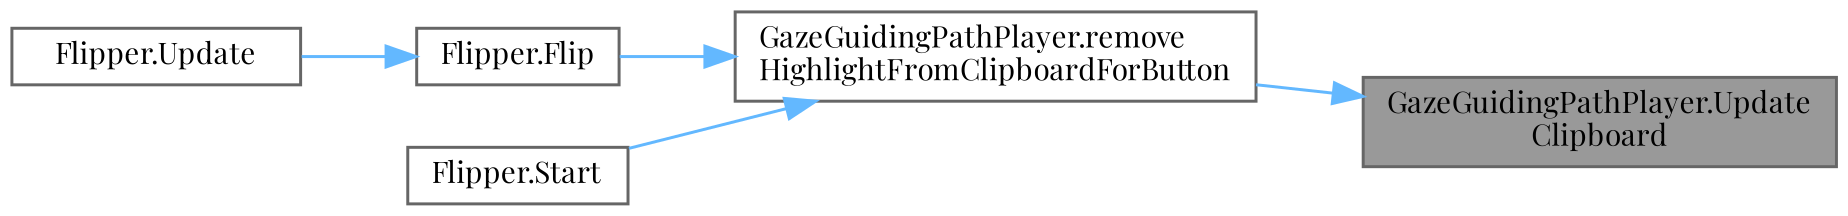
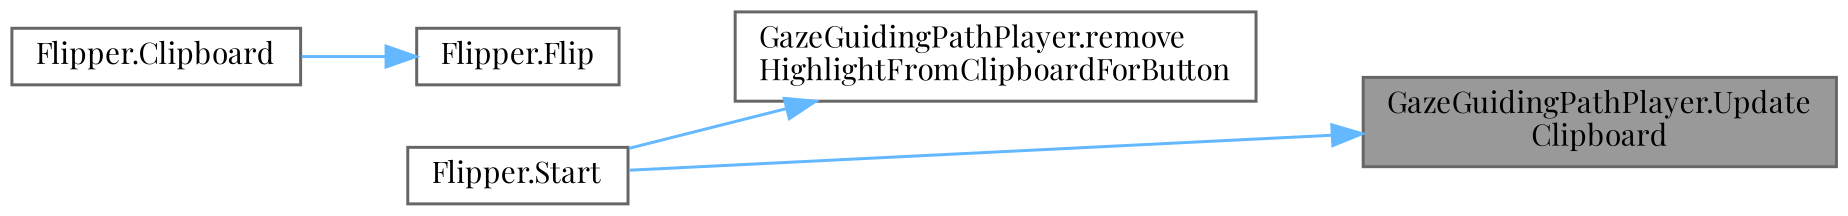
node "Flipper.Update": label "Flipper.Update" -> "Flipper.Clipboard"
edge "Flipper.Flip" -> "GazeGuidingPathPlayer.remove HighlightFromClipboardForButton": removed
edge "GazeGuidingPathPlayer.remove HighlightFromClipboardForButton" -> "GazeGuidingPathPlayer.Update Clipboard": now "Flipper.Start" -> "GazeGuidingPathPlayer.Update Clipboard"
